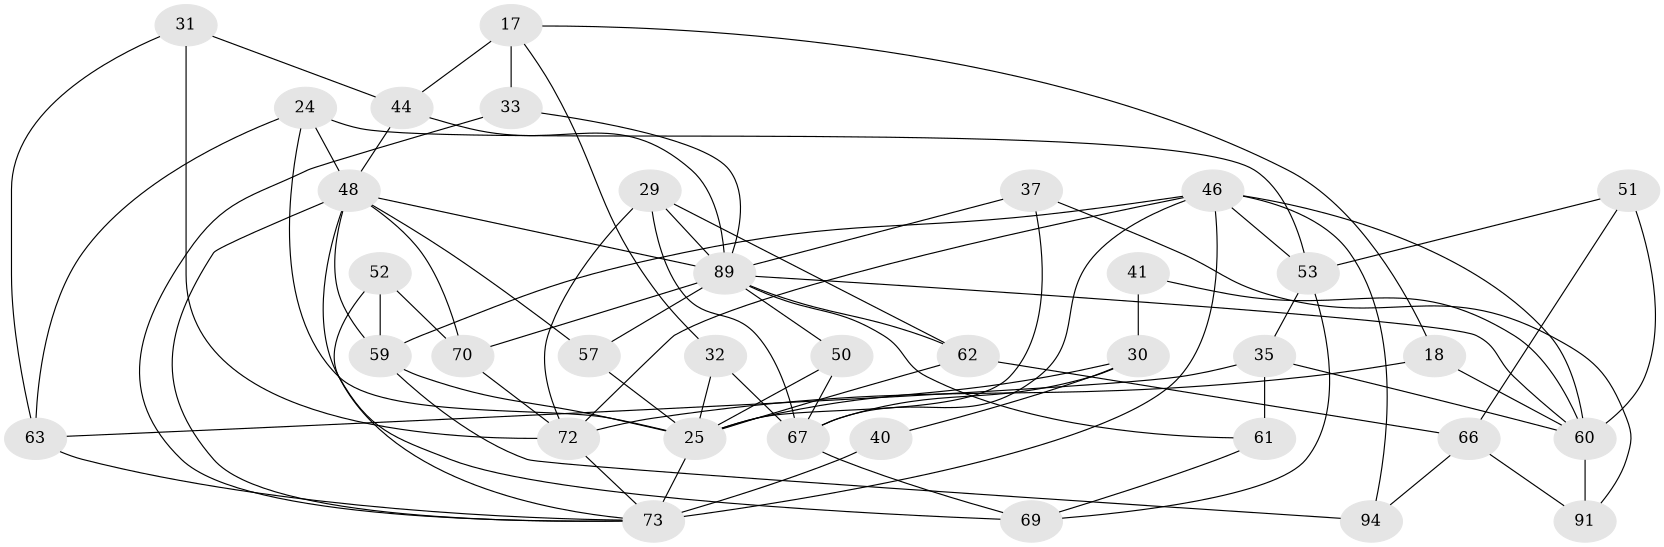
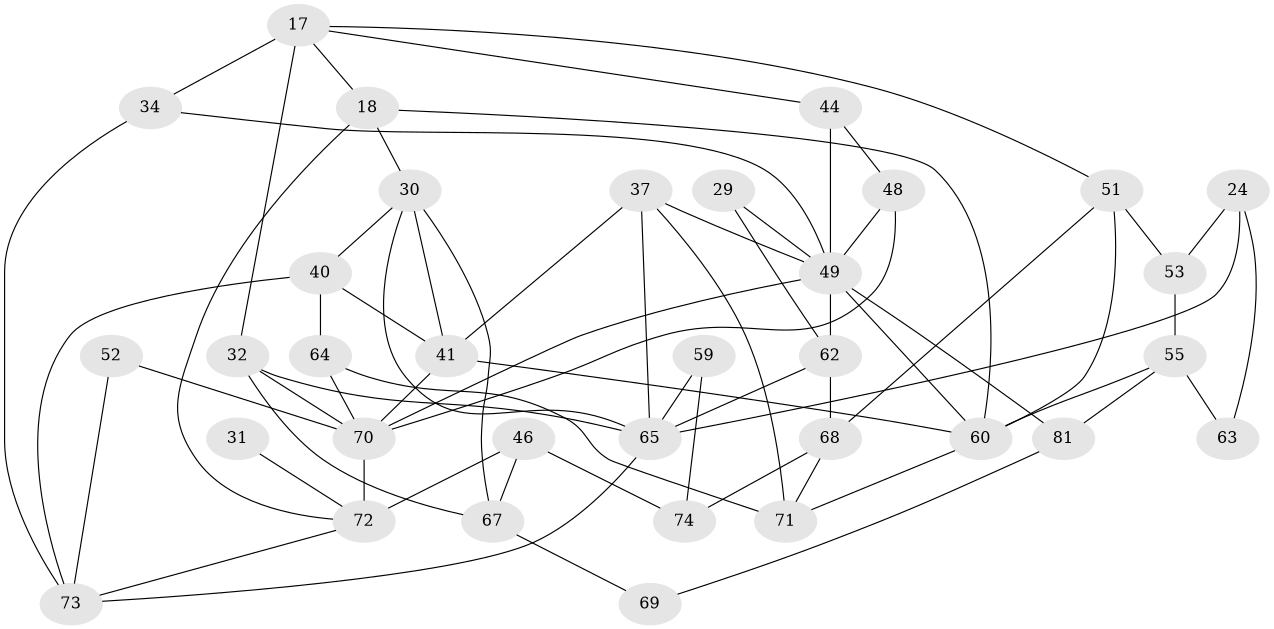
edge "17" -- "51": added
edge "31" -- "44": removed
node "33": label "33" -> "34"
edge "24" -- "48": removed
edge "18" -- "30": added
edge "31" -- "63": removed
edge "46" -- "53": removed
edge "46" -- "59": removed
edge "46" -- "60": removed
edge "37" -- "41": added
node "89": label "89" -> "49"
edge "48" -- "59": removed
edge "29" -- "72": removed
edge "40" -- "41": added
edge "29" -- "67": removed
edge "52" -- "59": removed
node "64": added
node "57": removed
node "50": removed
node "35": label "35" -> "55"
edge "41" -- "70": added
edge "32" -- "70": added
node "25": label "25" -> "65"
node "61": label "61" -> "81"
node "66": label "66" -> "68"
edge "46" -- "73": removed
edge "48" -- "73": removed
edge "53" -- "69": removed
edge "63" -- "73": removed
edge "48" -- "69": removed
node "94": label "94" -> "74"
node "91": label "91" -> "71"
